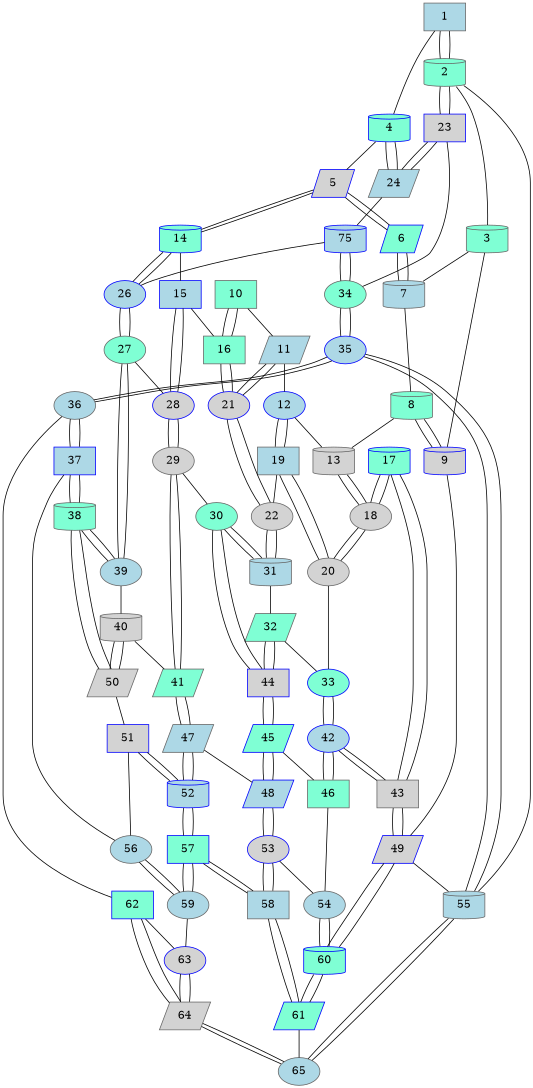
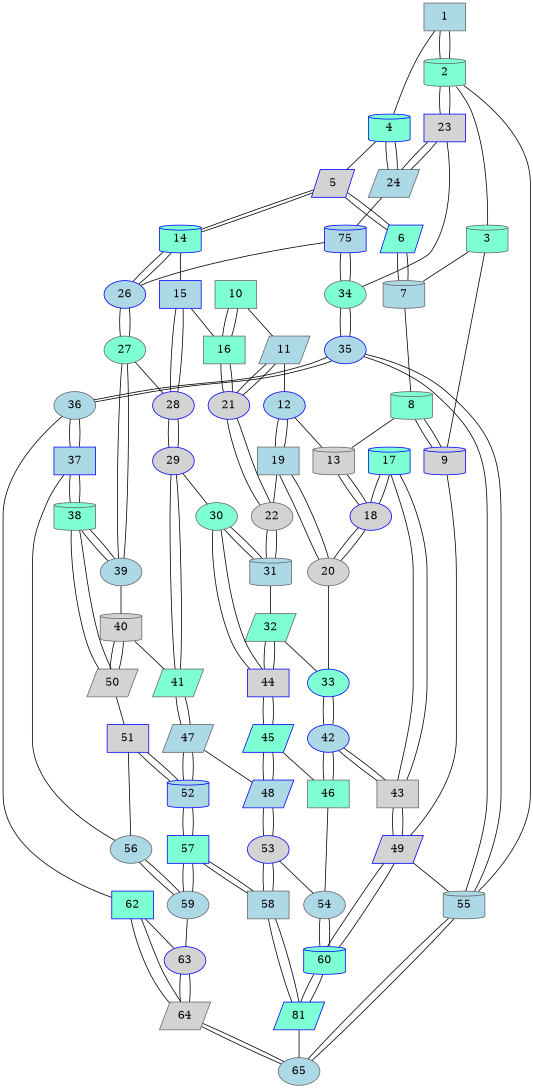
node "29": color gray40 -> blue
node "18": color gray40 -> blue
node "61": label "61" -> "81"
